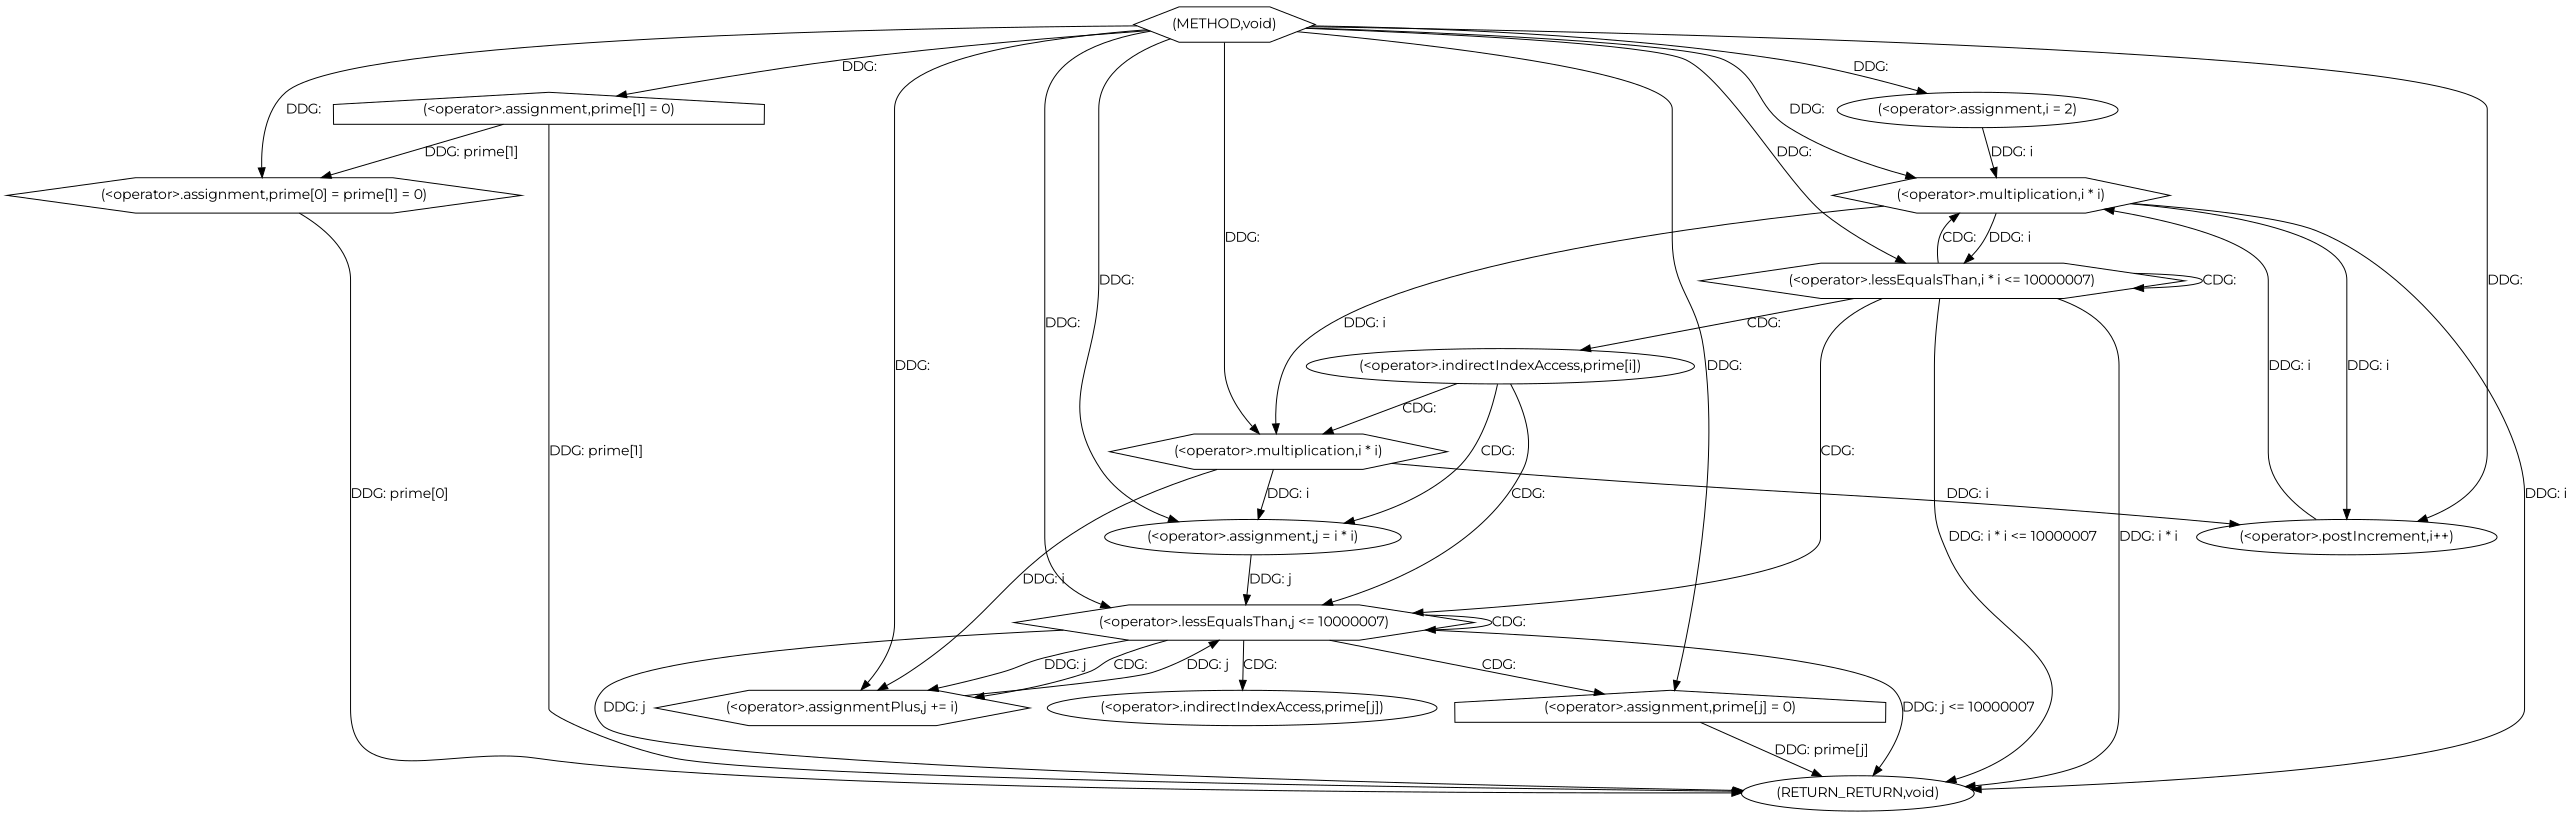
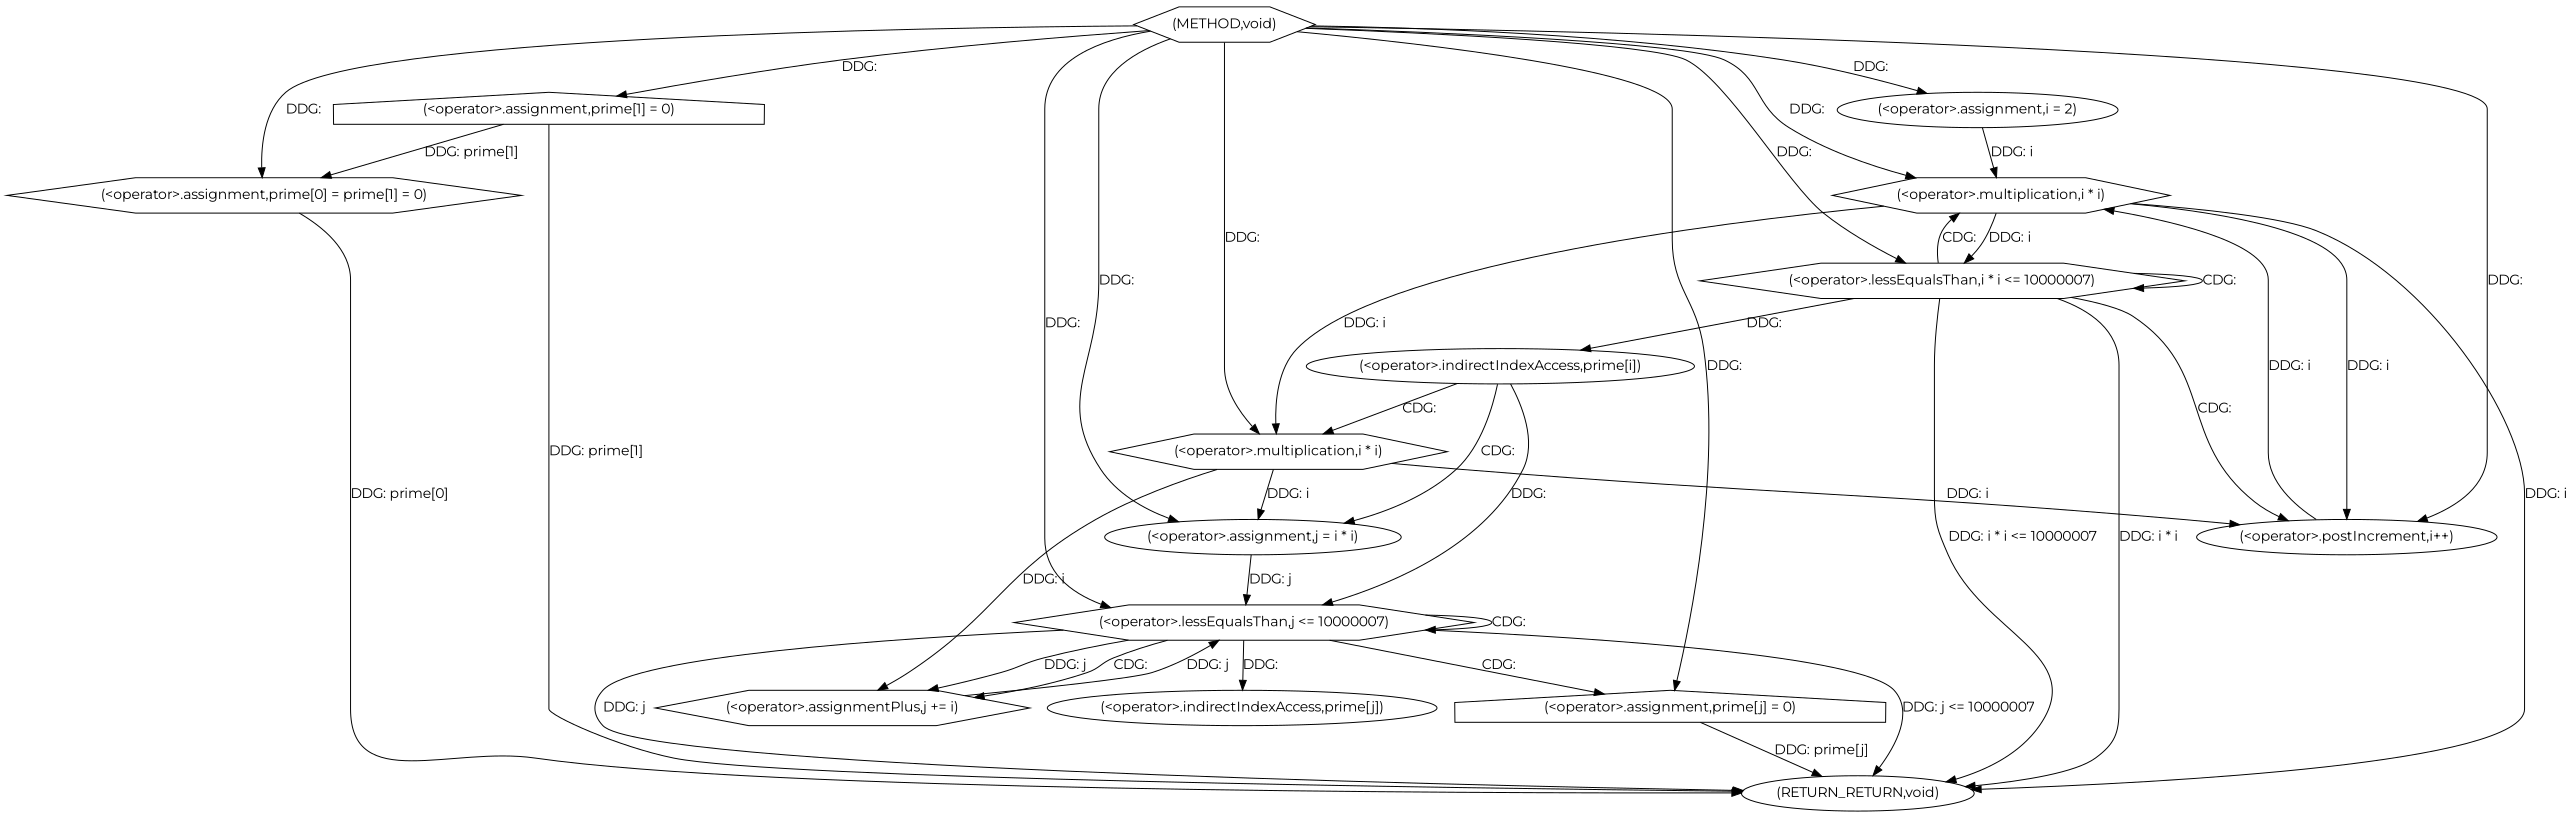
edge "(METHOD,void)" -> "(<operator>.assignmentPlus,j += i)": removed, label "DDG:"
edge "(<operator>.lessEqualsThan,i * i <= 10000007)" -> "(<operator>.indirectIndexAccess,prime[i])": label "CDG: " -> "DDG: "
edge "(<operator>.indirectIndexAccess,prime[i])" -> "(<operator>.lessEqualsThan,j <= 10000007)": label "CDG: " -> "DDG: "
edge "(<operator>.lessEqualsThan,i * i <= 10000007)" -> "(<operator>.lessEqualsThan,j <= 10000007)": now "(<operator>.lessEqualsThan,i * i <= 10000007)" -> "(<operator>.postIncrement,i++)"
edge "(<operator>.lessEqualsThan,j <= 10000007)" -> "(<operator>.indirectIndexAccess,prime[j])": label "CDG: " -> "DDG: "
